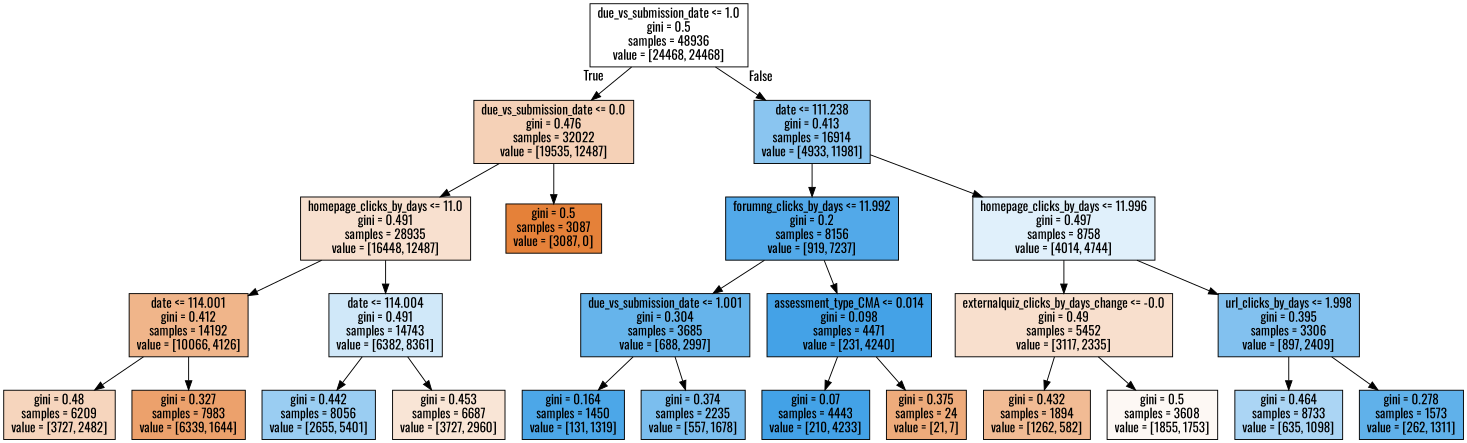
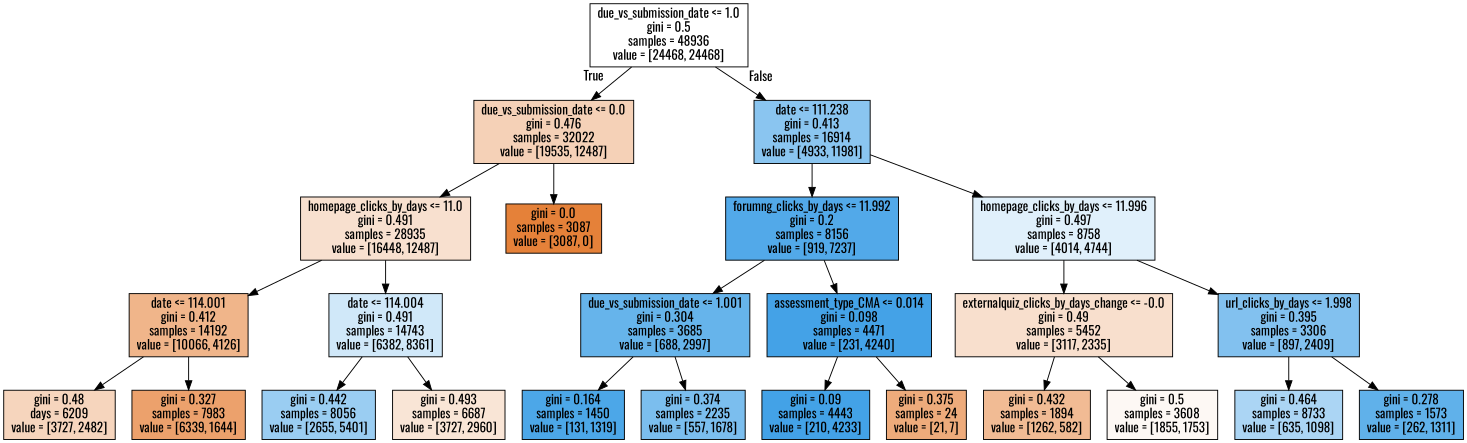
node "gini = 0.5 samples = 3087 value = [3087, 0]": label "gini = 0.5 samples = 3087 value = [3087, 0]" -> "gini = 0.0 samples = 3087 value = [3087, 0]"
node "gini = 0.48 samples = 6209 value = [3727, 2482]": label "gini = 0.48 samples = 6209 value = [3727, 2482]" -> "gini = 0.48 days = 6209 value = [3727, 2482]"
node "gini = 0.453 samples = 6687 value = [3727, 2960]": label "gini = 0.453 samples = 6687 value = [3727, 2960]" -> "gini = 0.493 samples = 6687 value = [3727, 2960]"
node "gini = 0.07 samples = 4443 value = [210, 4233]": label "gini = 0.07 samples = 4443 value = [210, 4233]" -> "gini = 0.09 samples = 4443 value = [210, 4233]"
